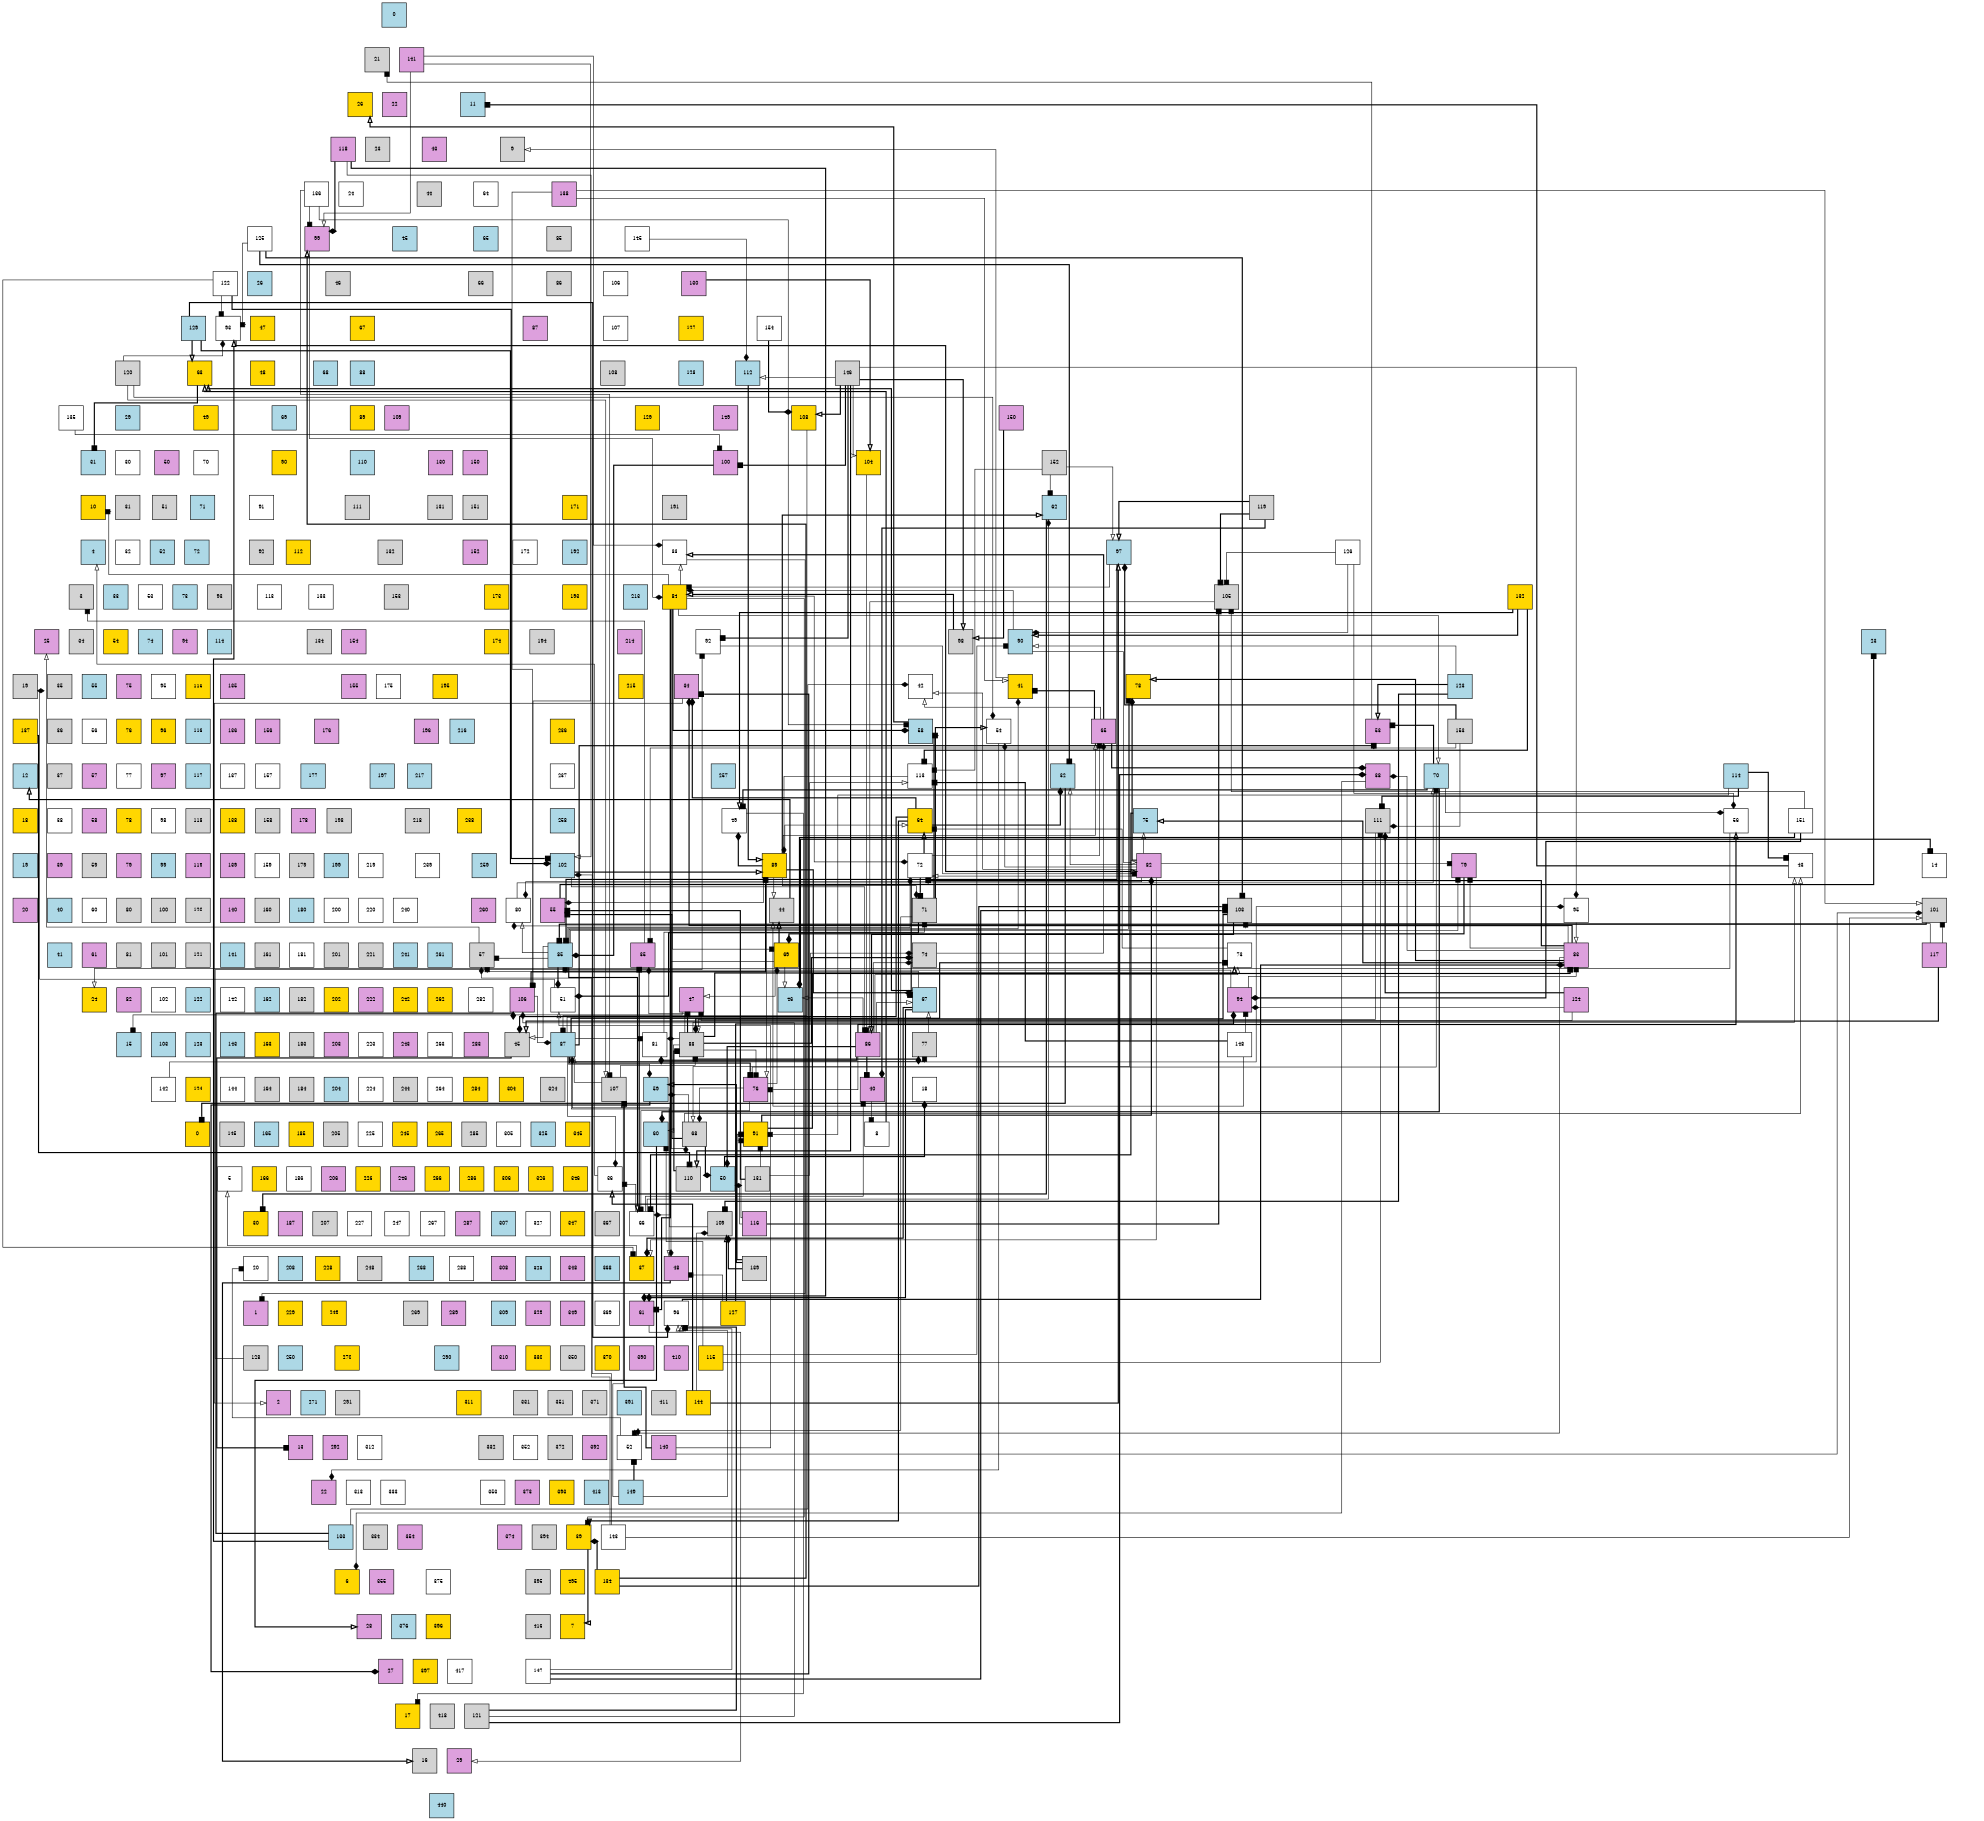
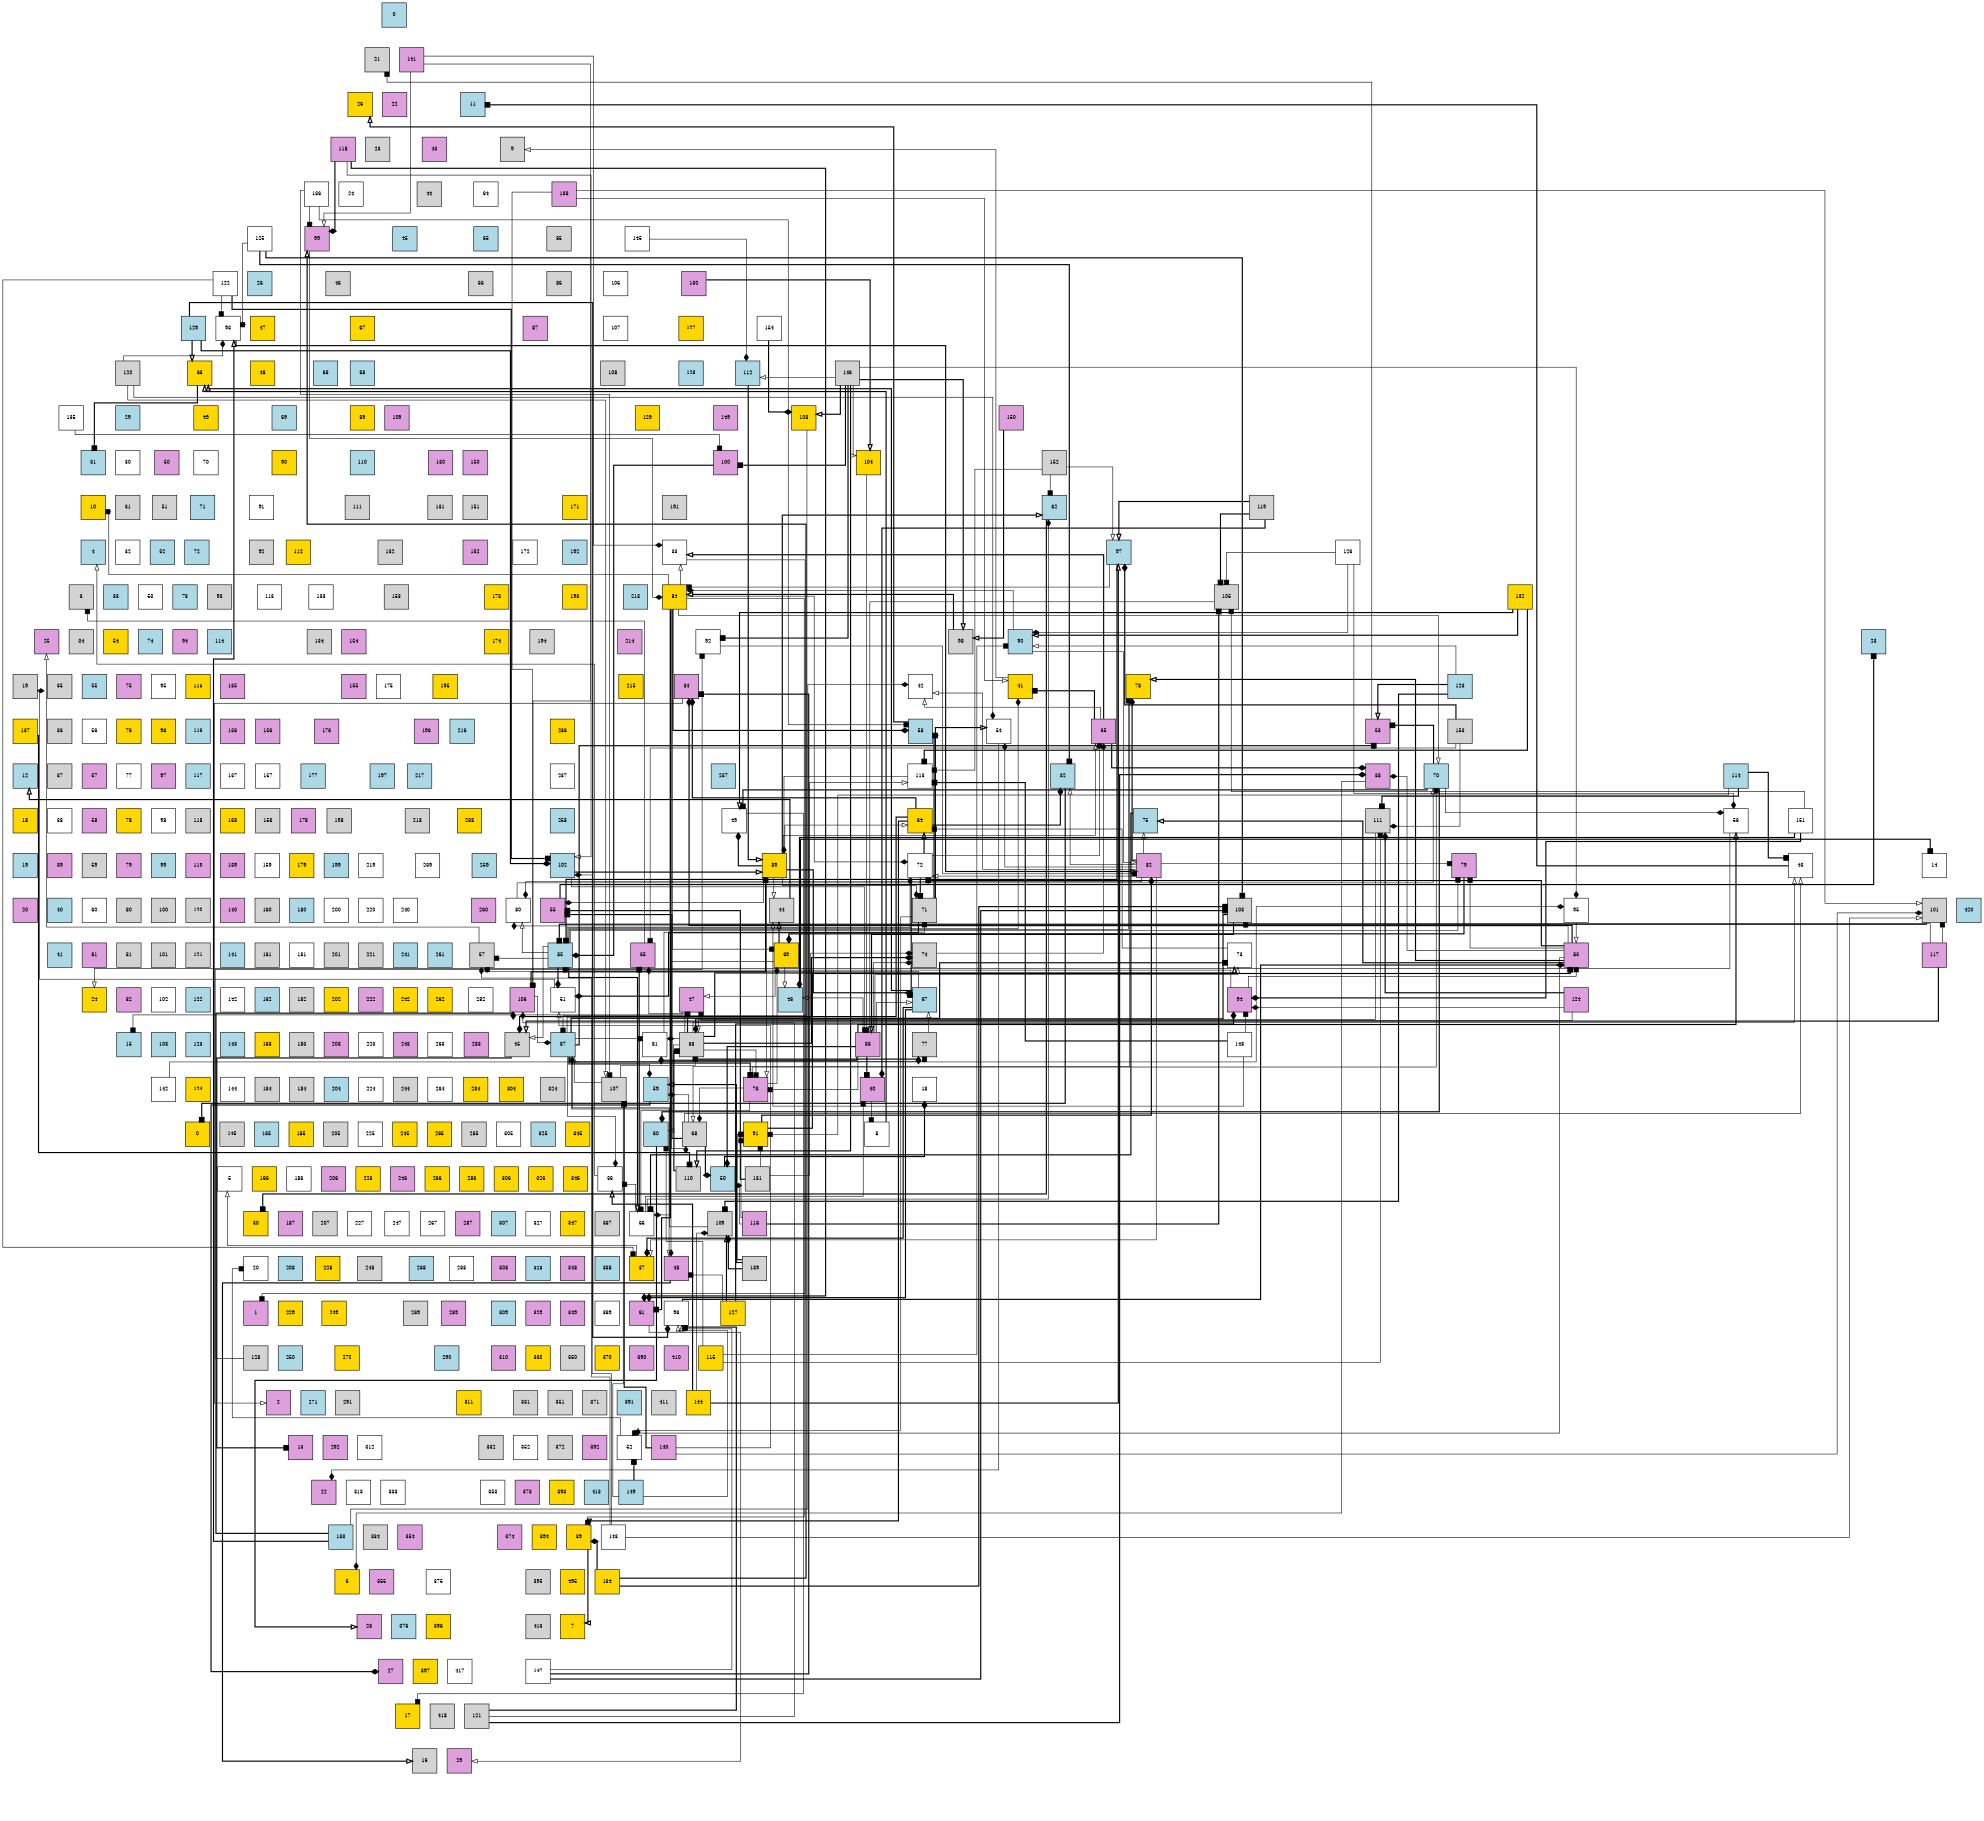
node "179": fillcolor lightgrey -> gold
node "420": added
node "394": fillcolor lightgrey -> gold
node "440": removed
